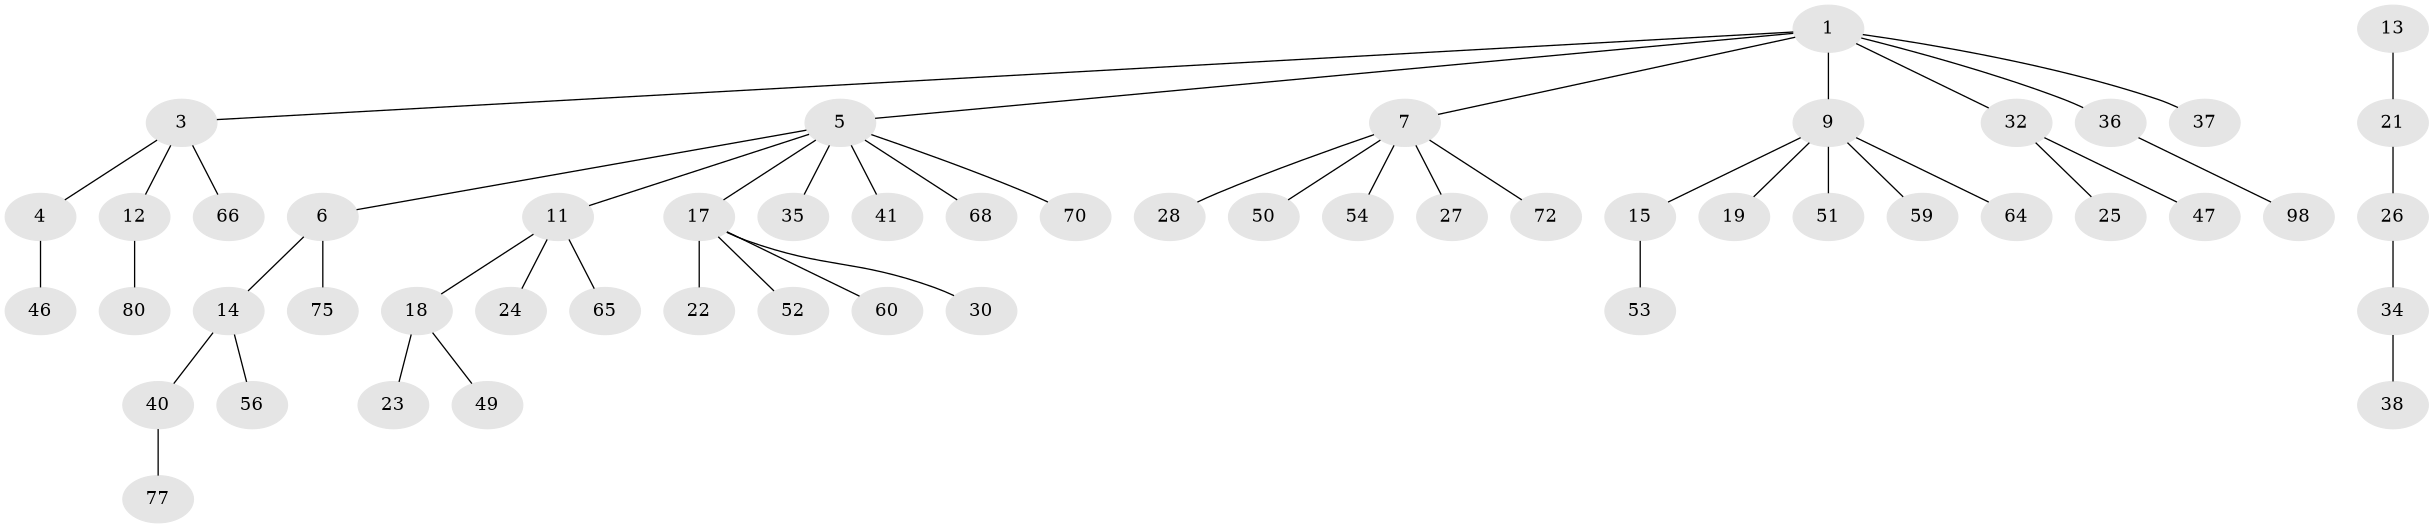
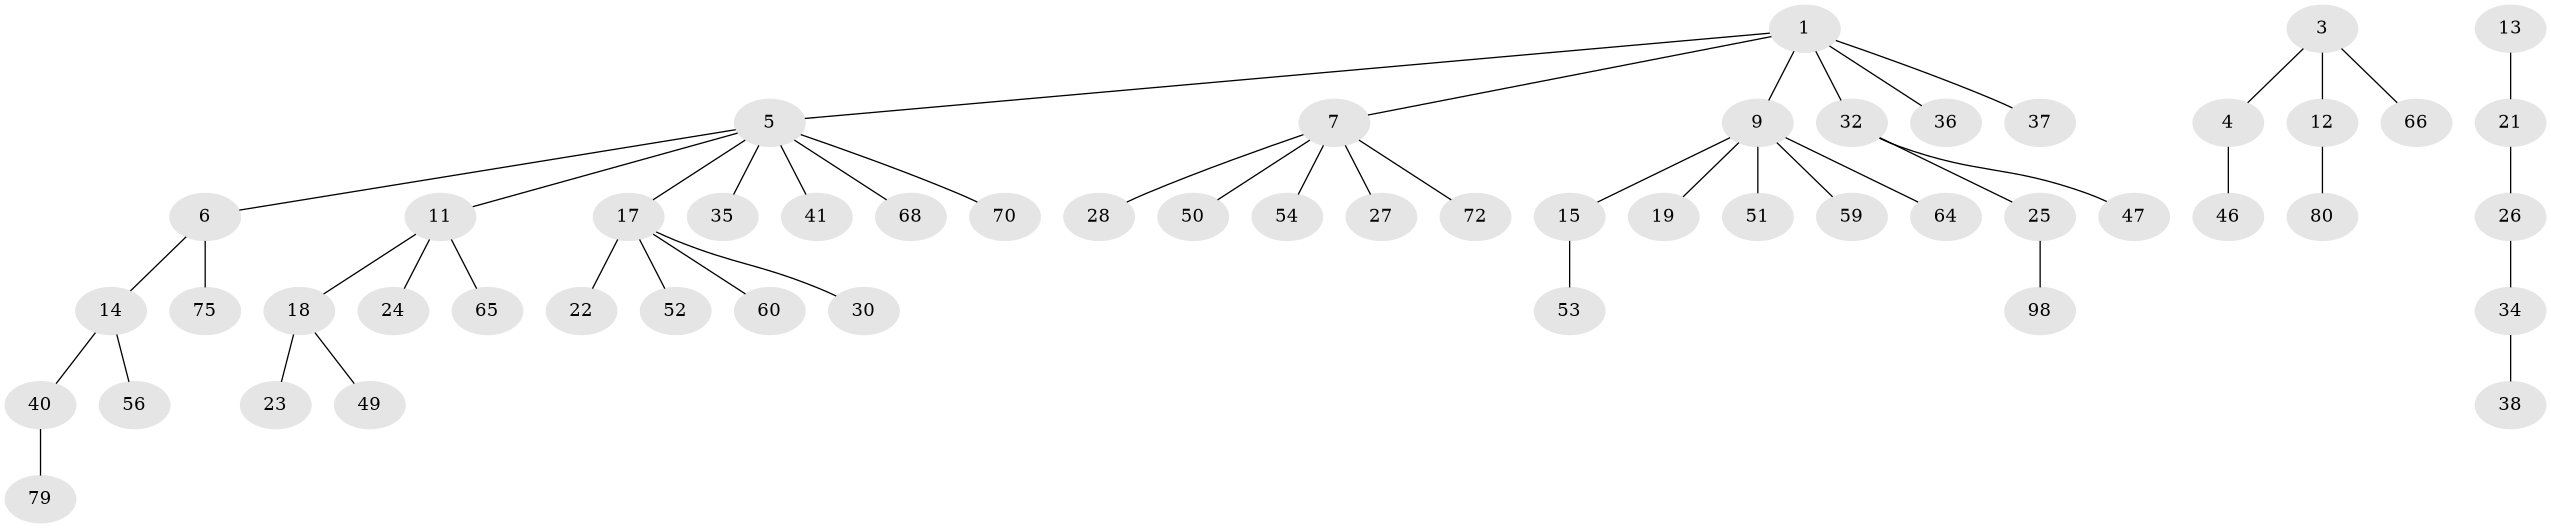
edge "1" -- "3": removed
edge "36" -- "98": now "25" -- "98"
node "77": label "77" -> "79"
